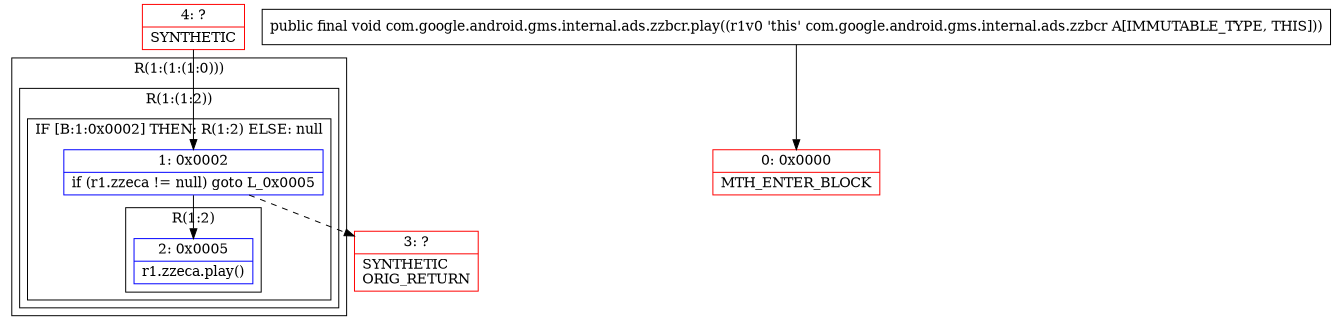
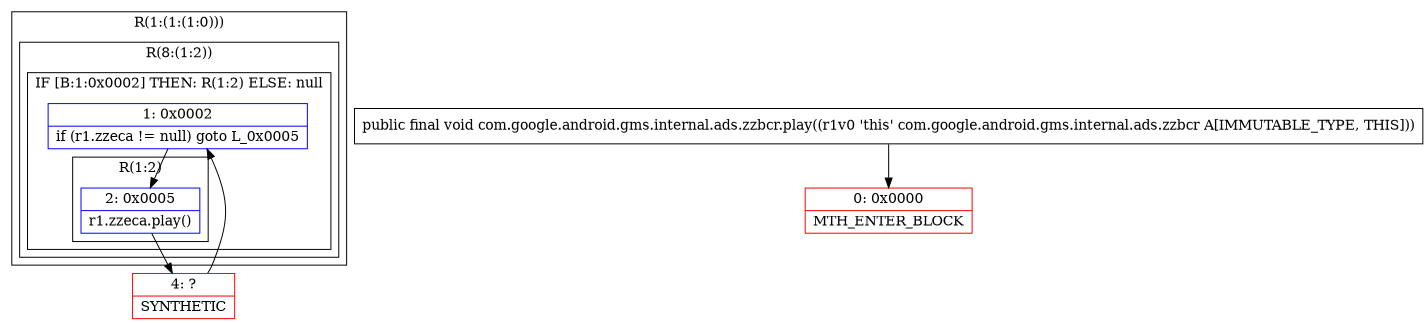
cluster "R(1:(1:2))": label "R(1:(1:2))" -> "R(8:(1:2))"
edge "2: 0x0005" -> "4: ?": added
node "3: ?": removed
